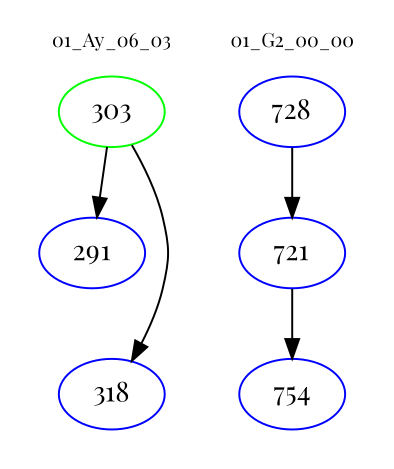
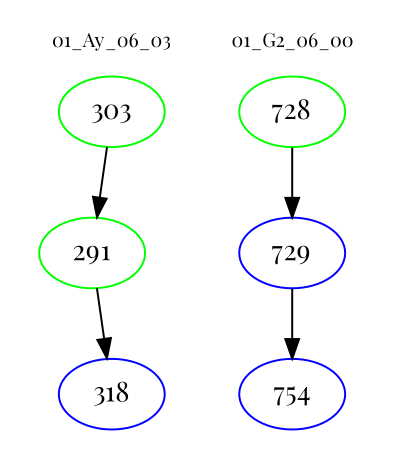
cluster "01_G2_00_00": label "01_G2_00_00" -> "01_G2_06_00"
node "728": color blue -> green
edge "303" -> "318": now "291" -> "318"
node "291": color blue -> green
node "721": label "721" -> "729"
